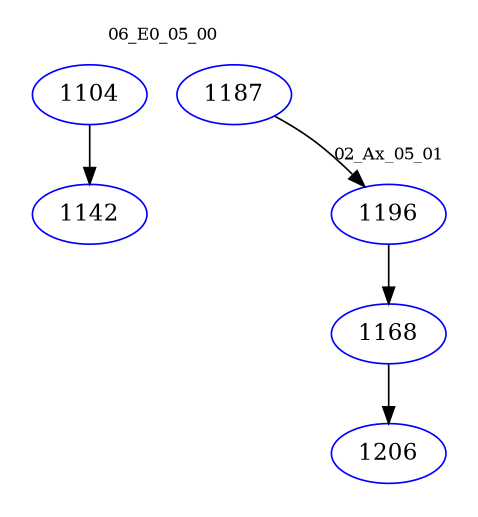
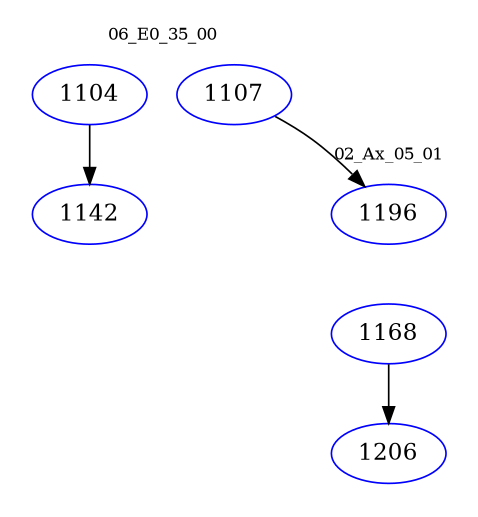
cluster "06_E0_05_00": label "06_E0_05_00" -> "06_E0_35_00"
node "1187": label "1187" -> "1107"
edge "1196" -> "1168": removed
